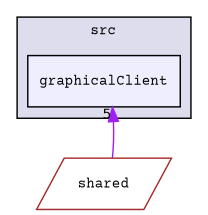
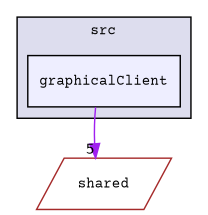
edge "shared" -> "graphicalClient": reversed
